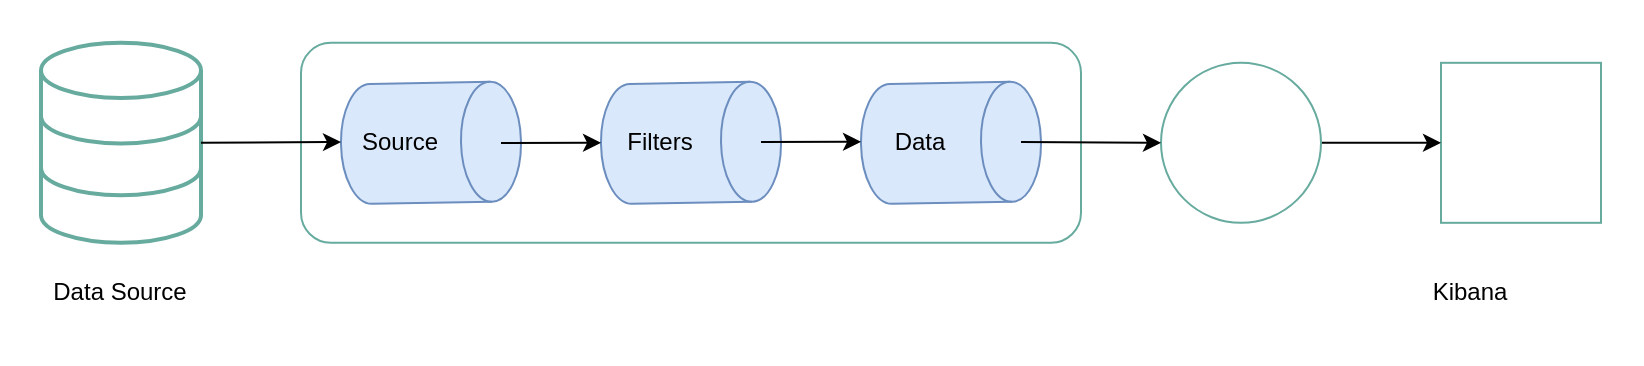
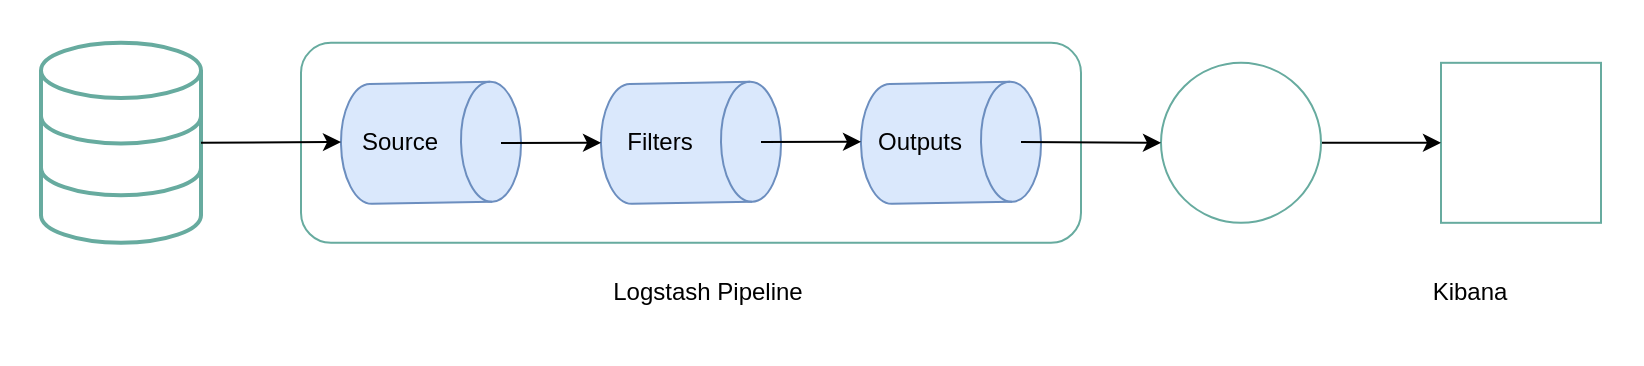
node "Data": label "Data" -> "Outputs"
node "Data Source": removed
node "Logstash Pipeline": added
